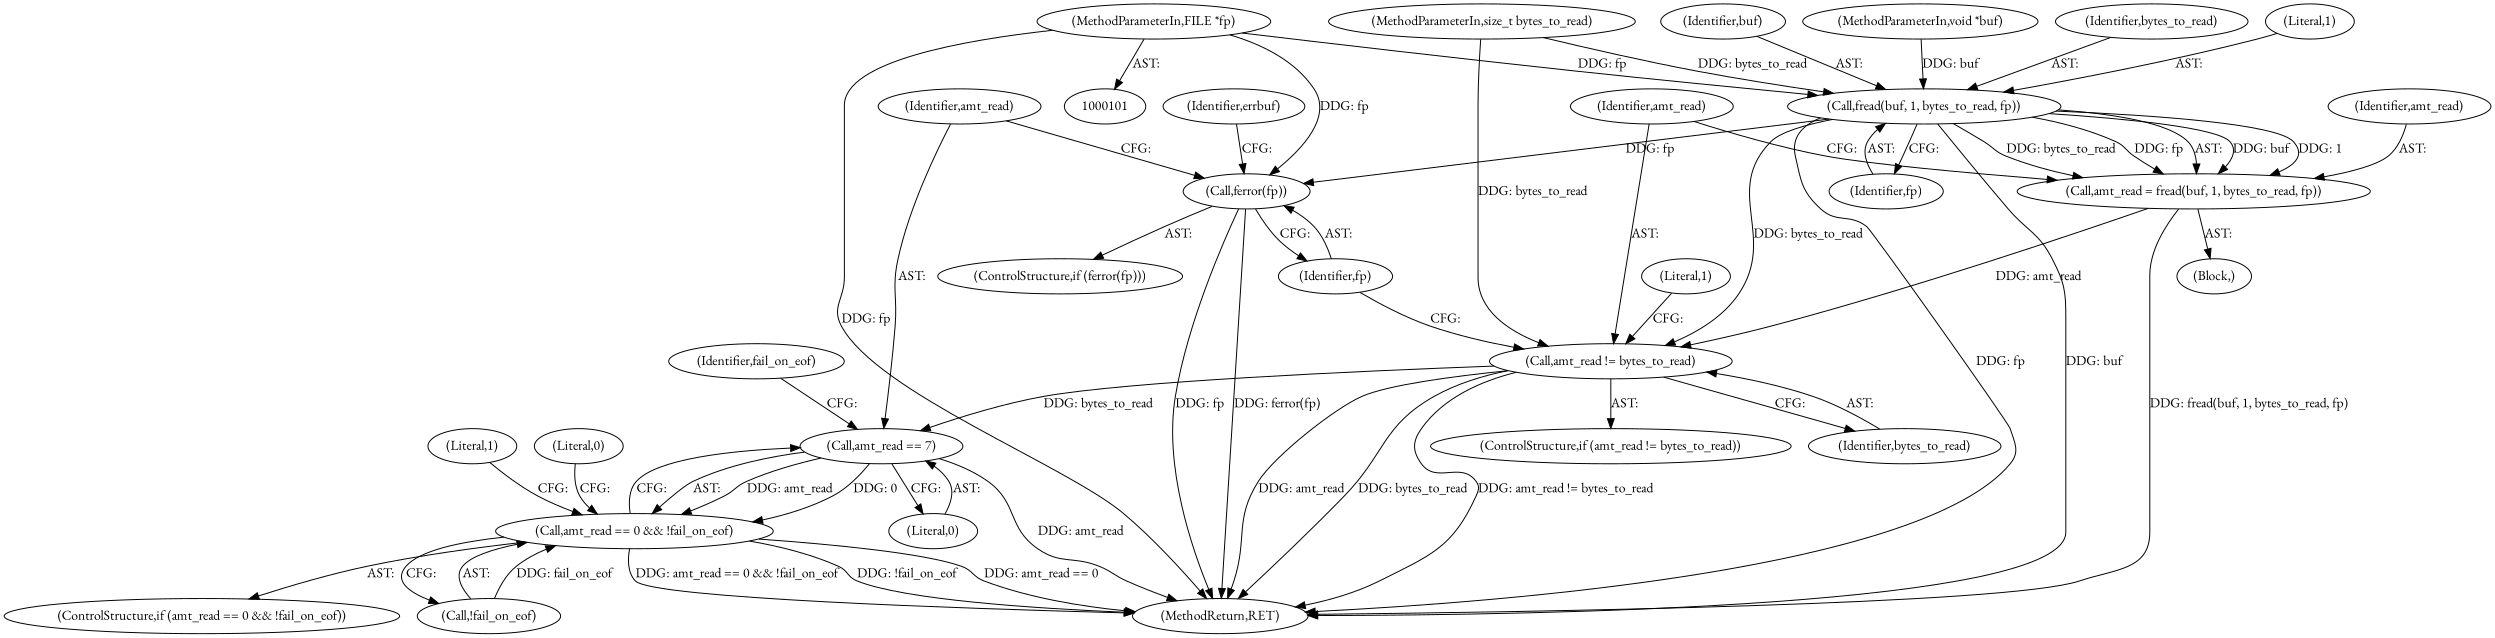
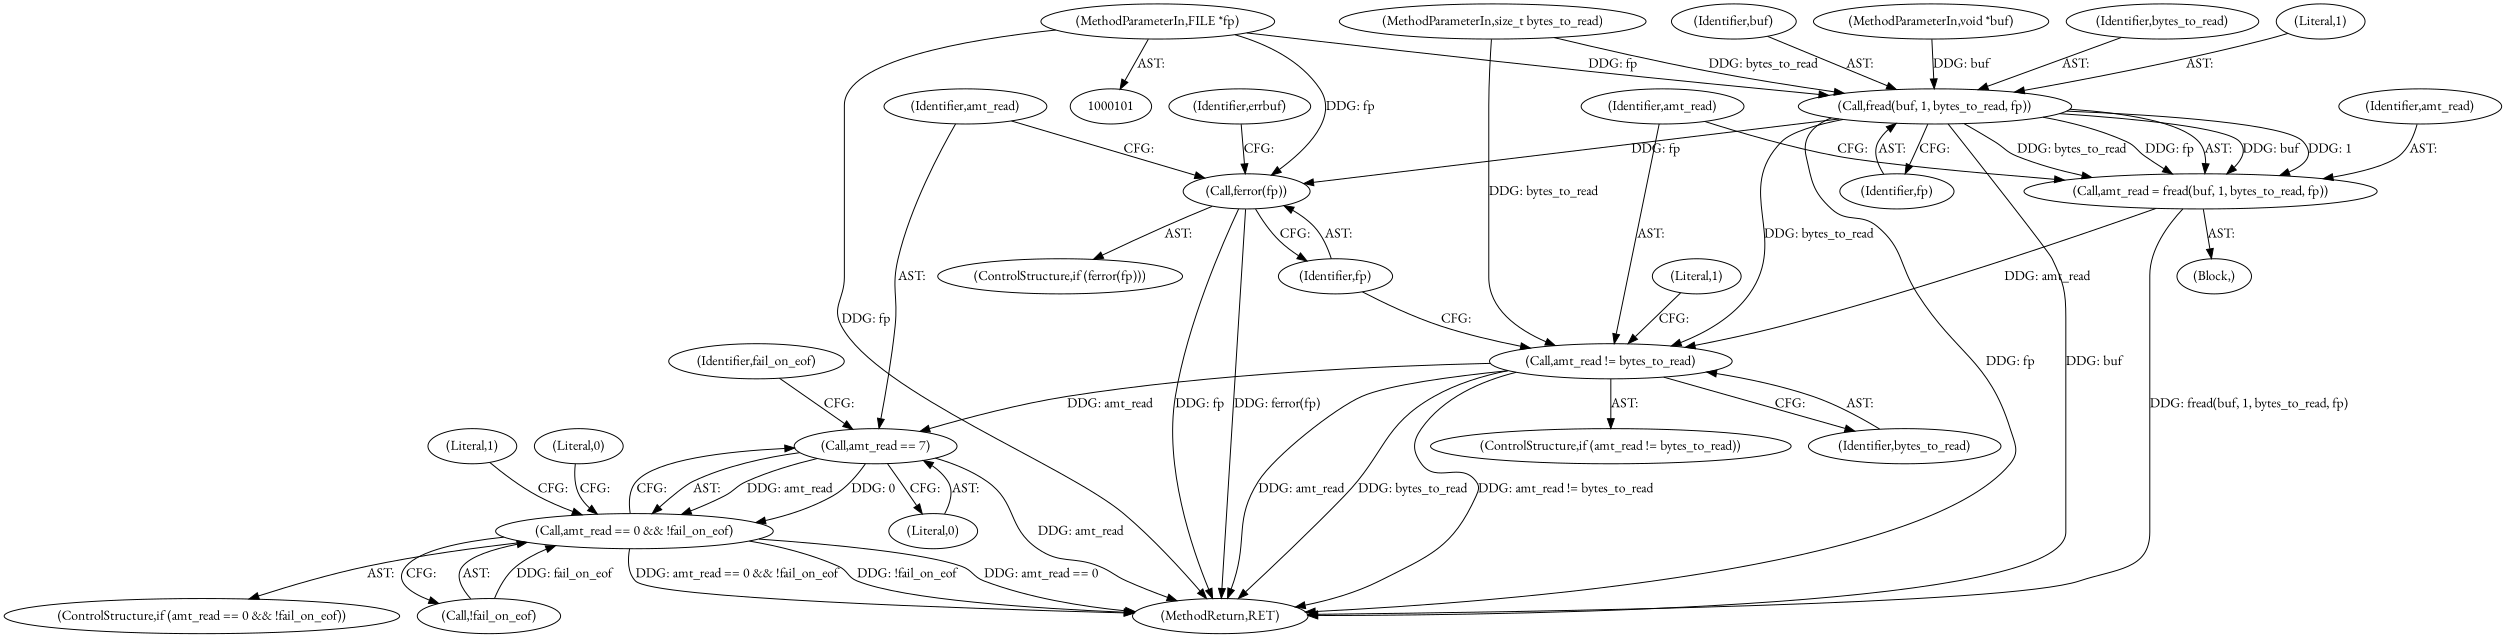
edge "(Call,amt_read != bytes_to_read)" -> "(Call,amt_read == 7)": label "DDG: bytes_to_read" -> "DDG: amt_read"
